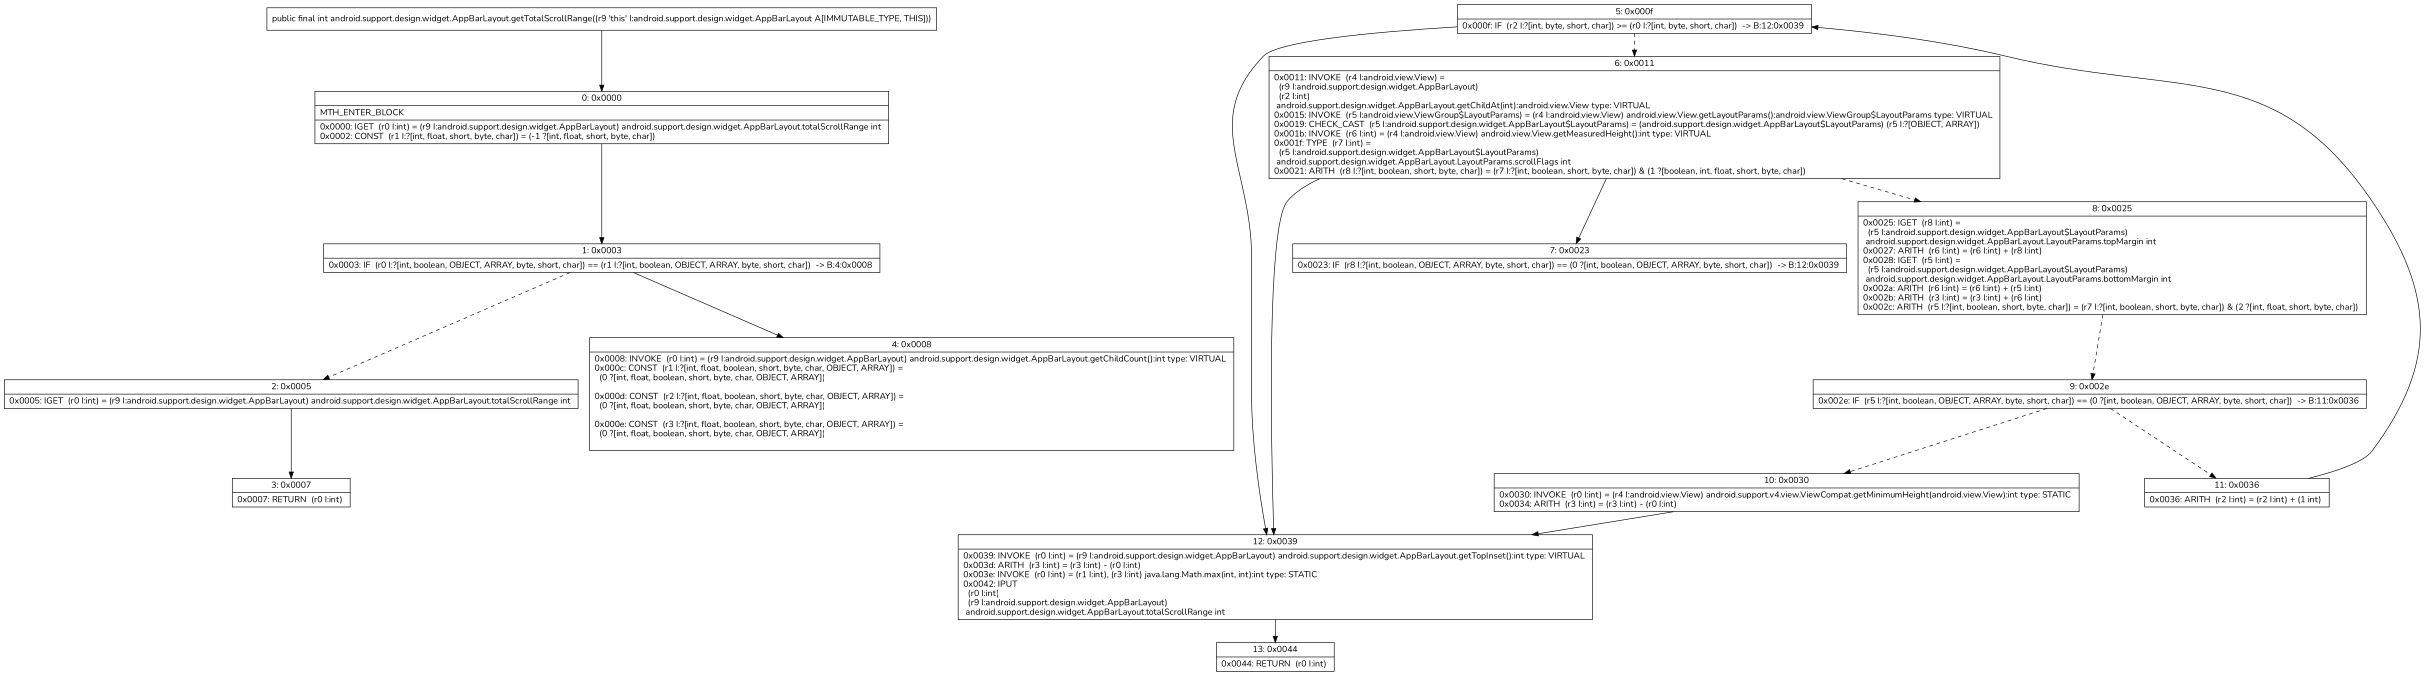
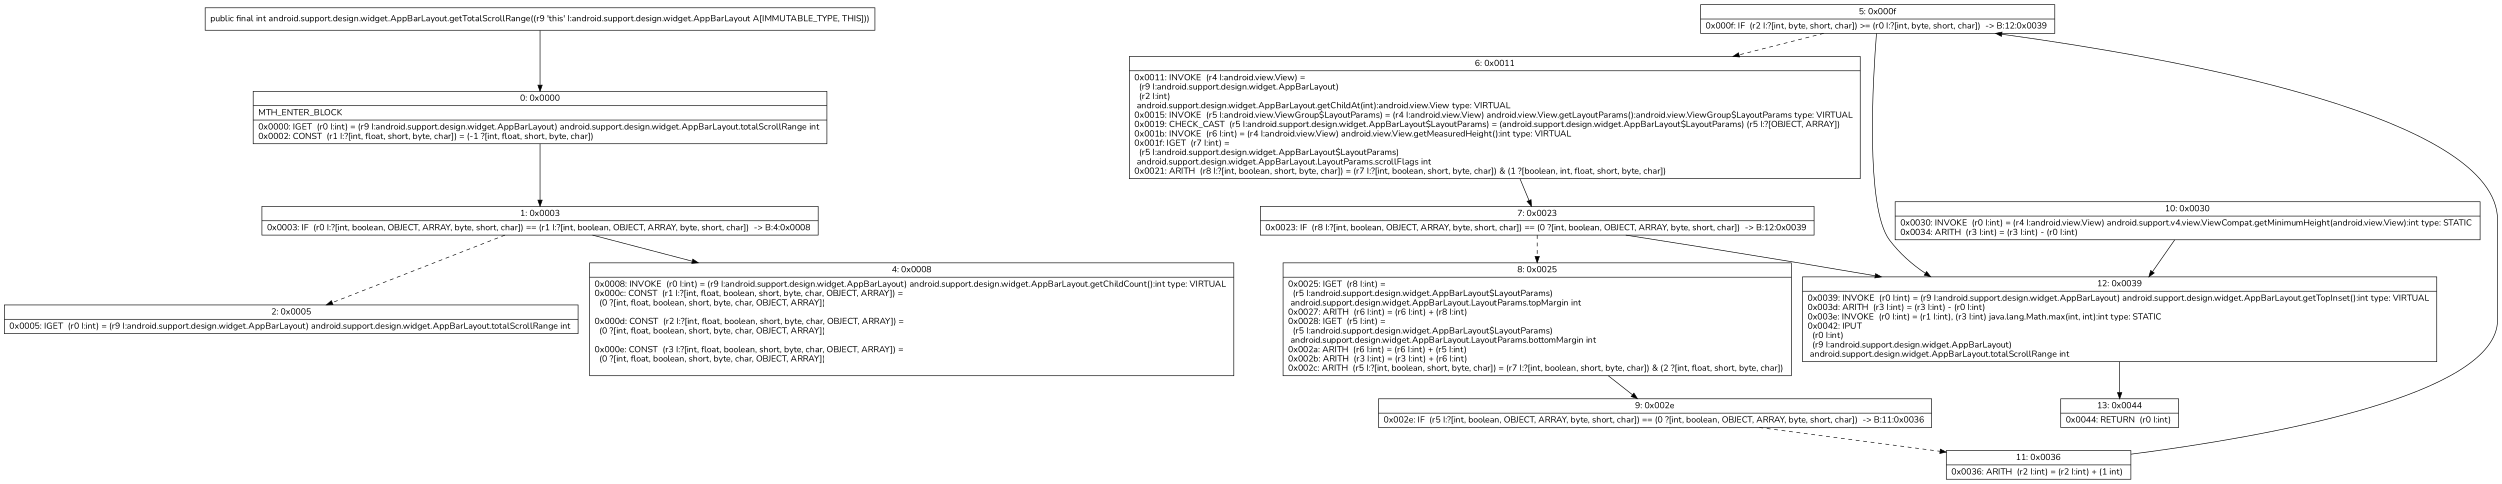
node "6: 0x0011": text "0x001f: TYPE  (r7 I:int) =" -> "0x001f: IGET  (r7 I:int) ="
edge "6: 0x0011" -> "8: 0x0025": now "7: 0x0023" -> "8: 0x0025"
edge "6: 0x0011" -> "12: 0x0039": now "7: 0x0023" -> "12: 0x0039"
edge "8: 0x0025" -> "9: 0x002e": style dashed -> solid
edge "9: 0x002e" -> "10: 0x0030": removed
node "3: 0x0007": removed
